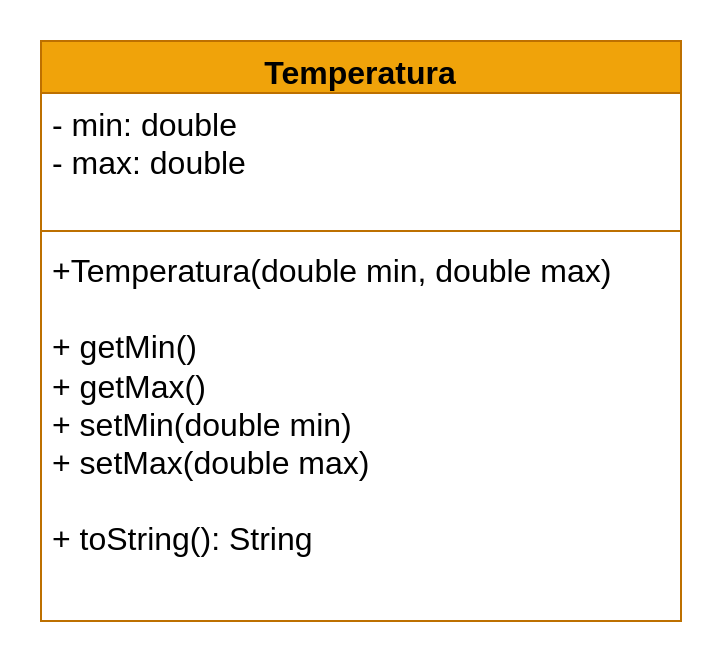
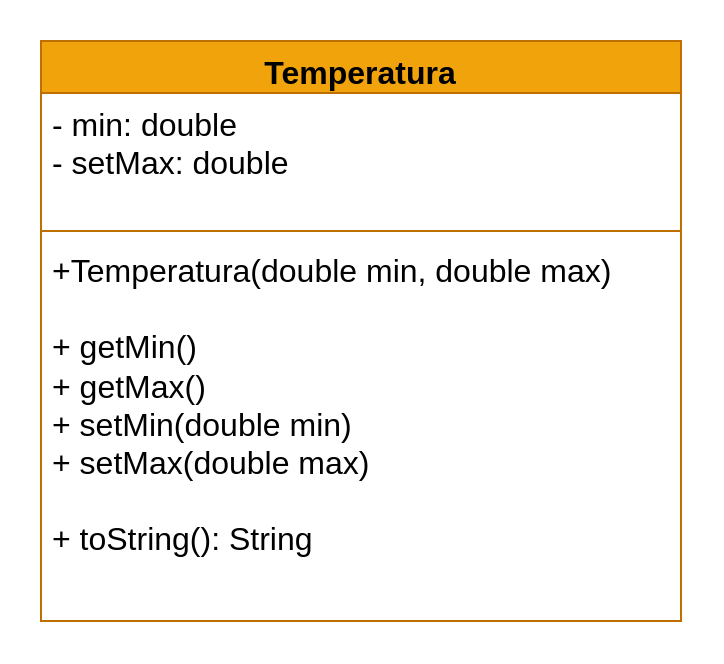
node "- min: double - max: double": label "- min: double - max: double" -> "- min: double - setMax: double"
